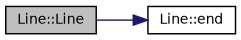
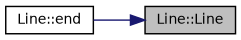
edge "Line::Line" -> "Line::end": reversed
